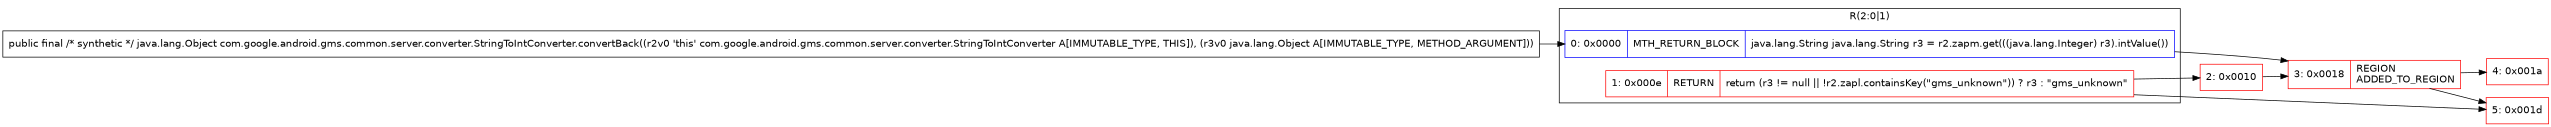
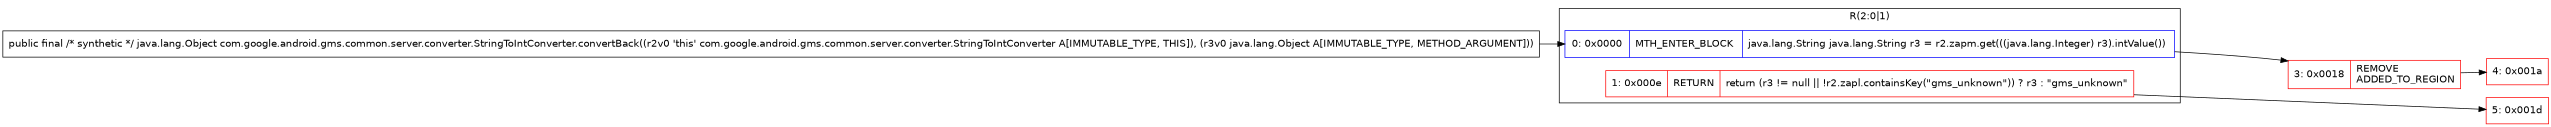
node "0: 0x0000": text "MTH_RETURN_BLOCK" -> "MTH_ENTER_BLOCK"
node "3: 0x0018": text "REGION" -> "REMOVE"
node "2: 0x0010": removed
edge "3: 0x0018" -> "5: 0x001d": removed
